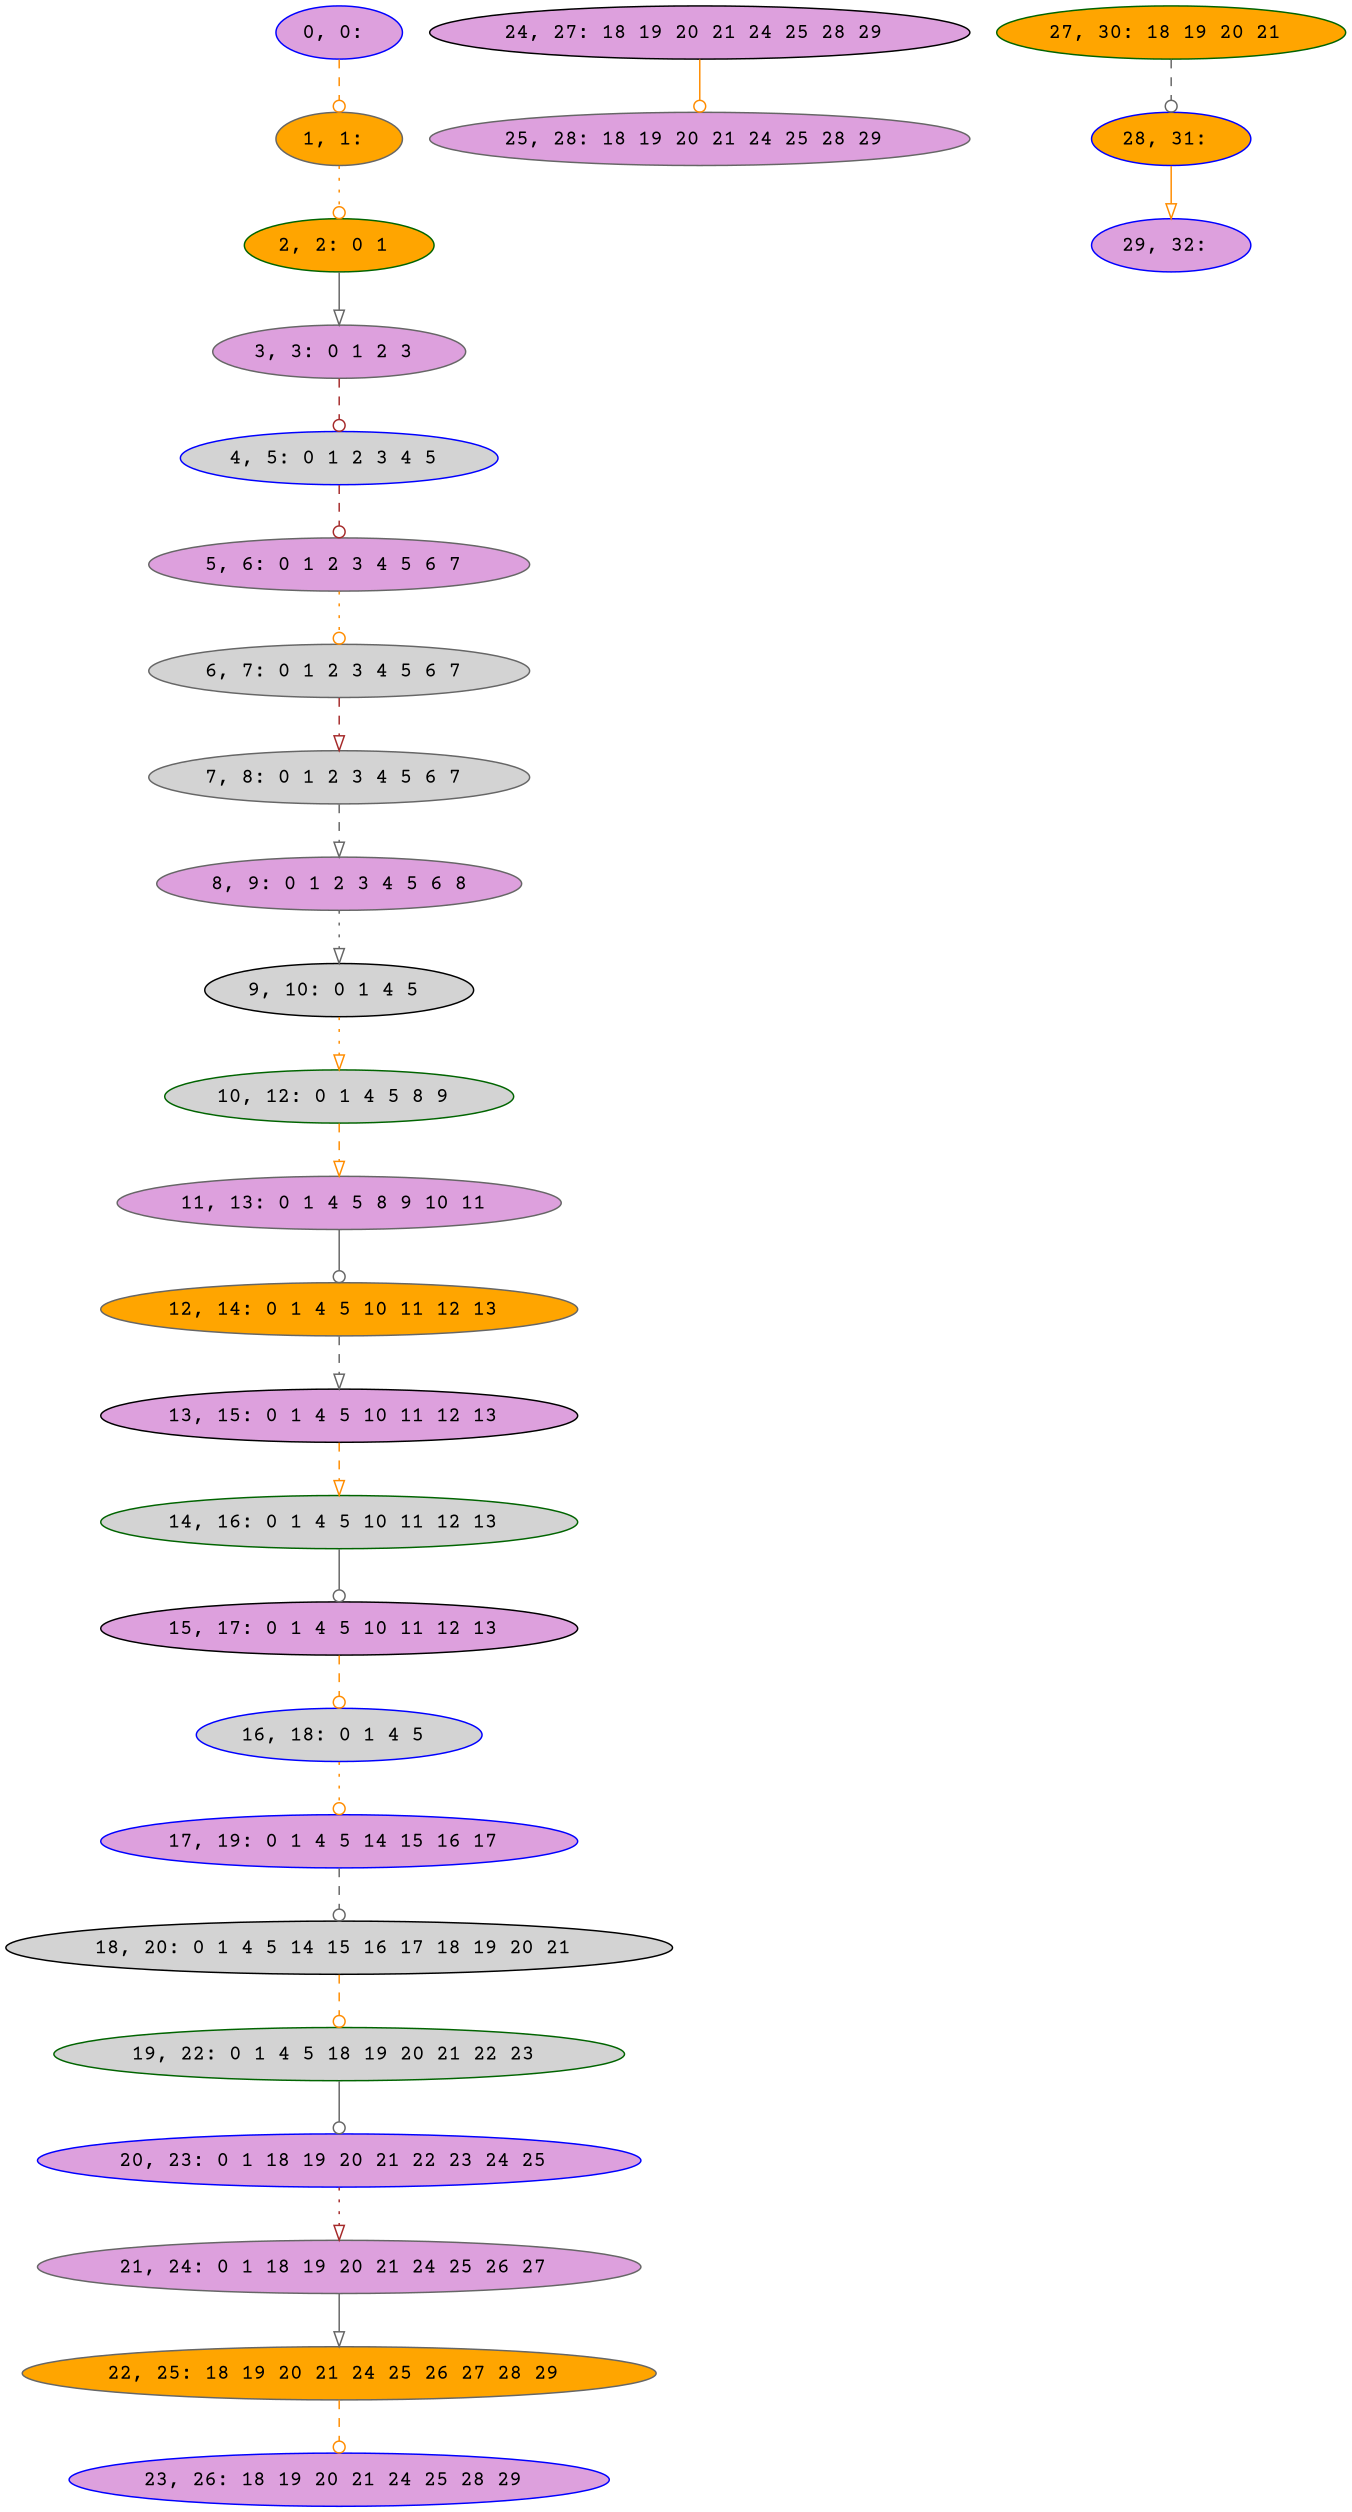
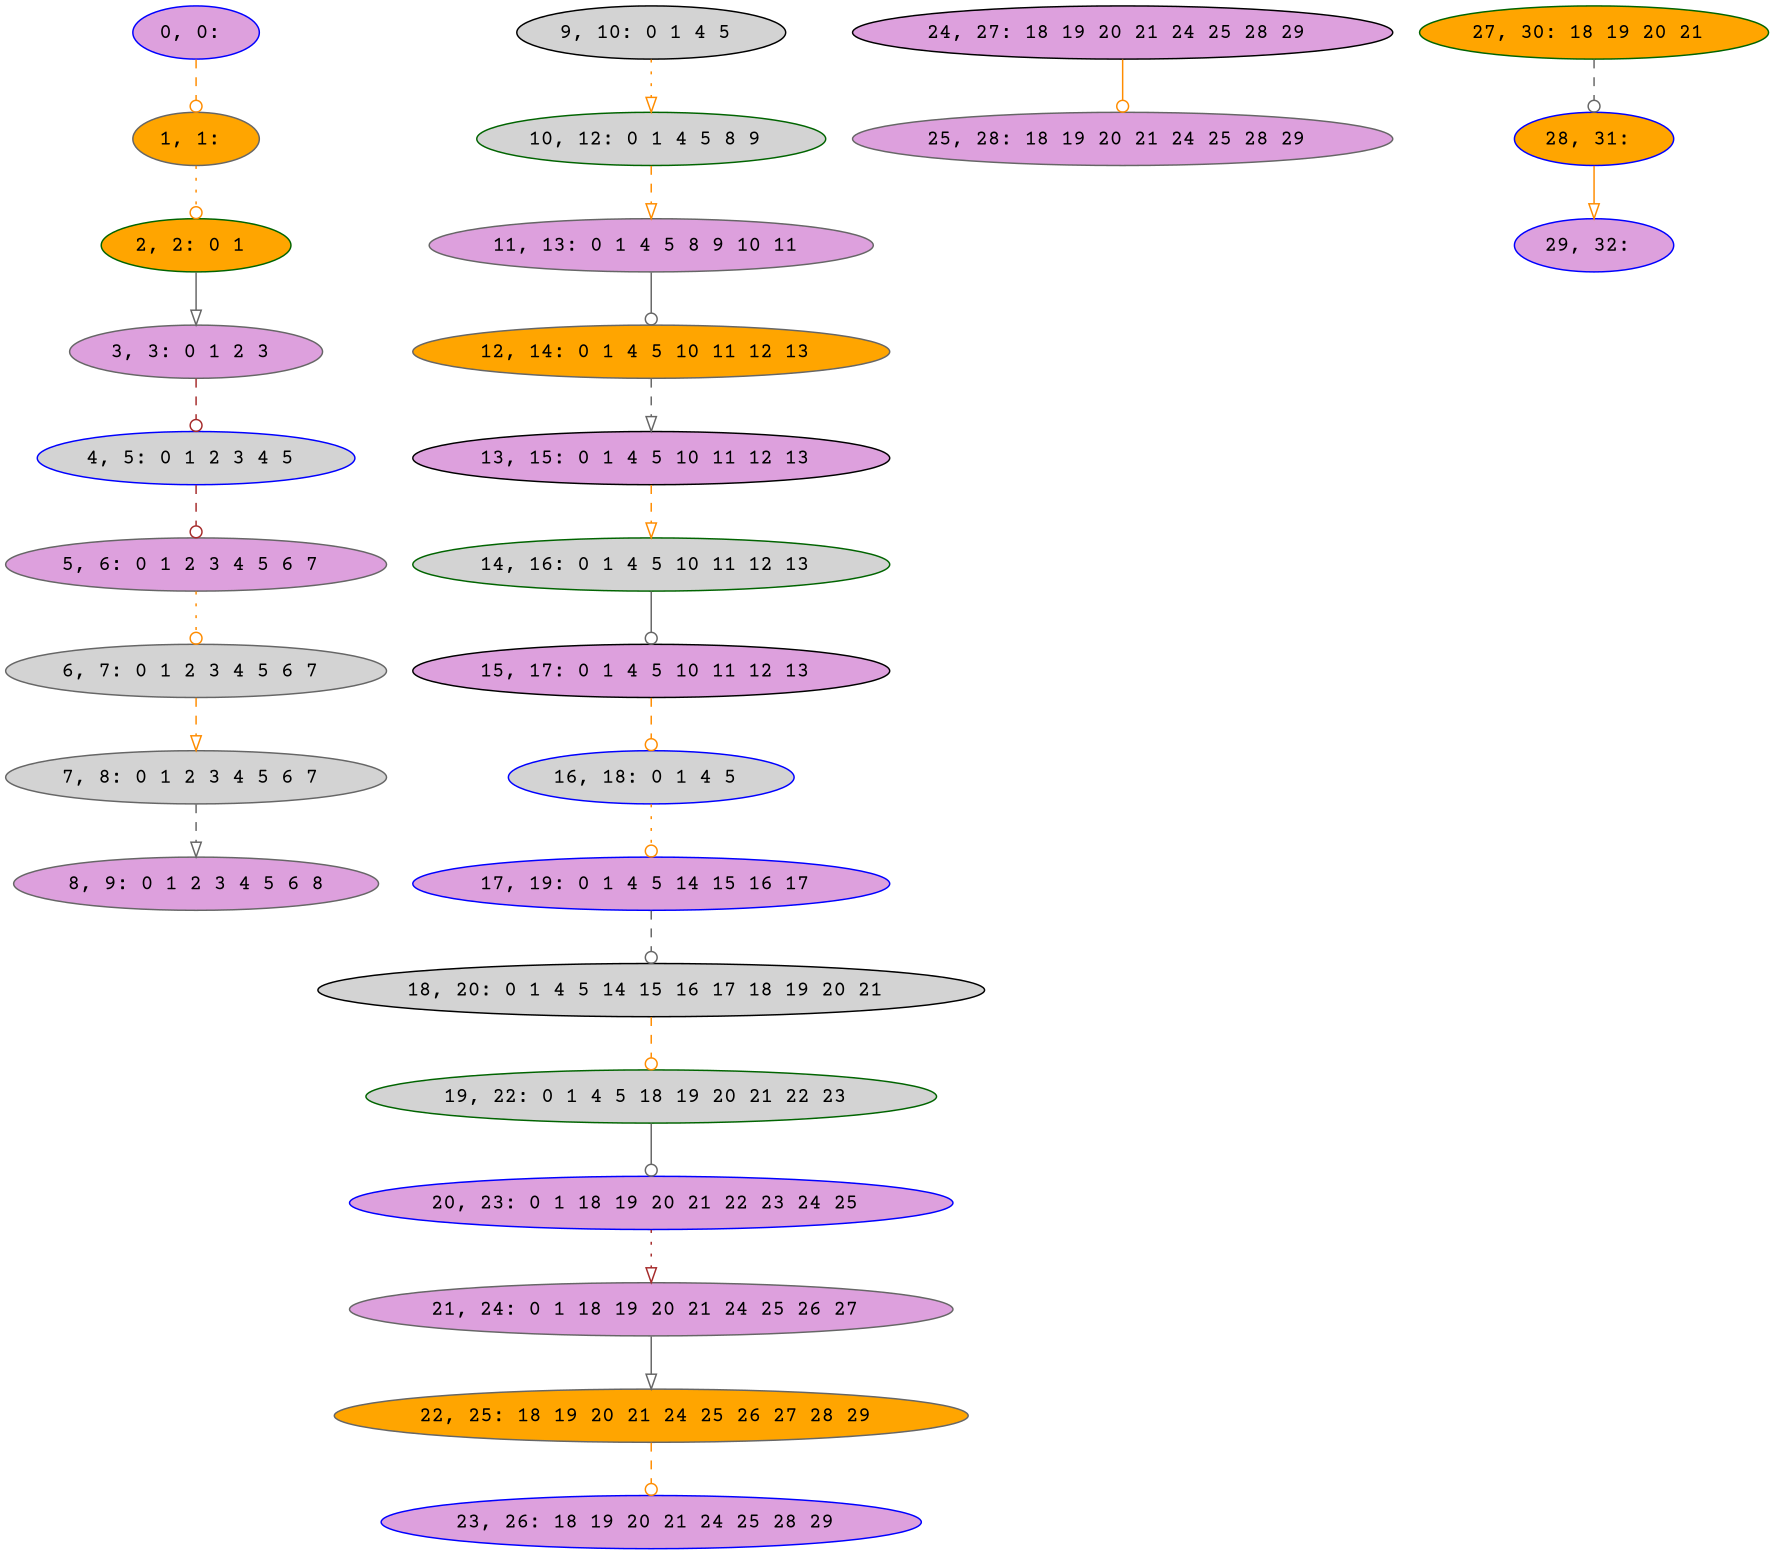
edge "6, 7: 0 1 2 3 4 5 6 7" -> "7, 8: 0 1 2 3 4 5 6 7": color brown -> darkorange
edge "8, 9: 0 1 2 3 4 5 6 8" -> "9, 10: 0 1 4 5": removed
